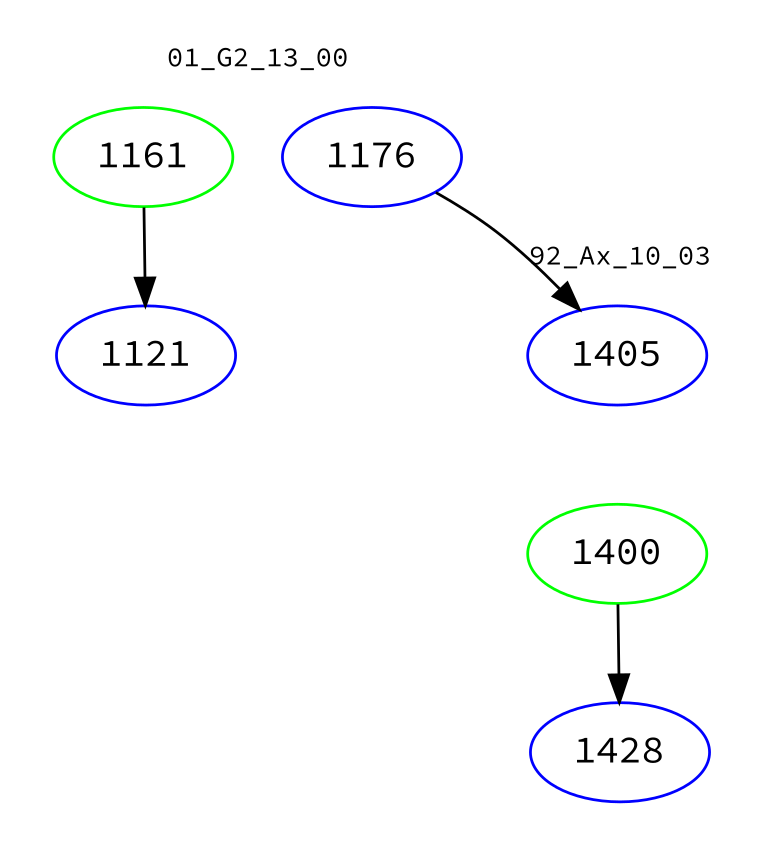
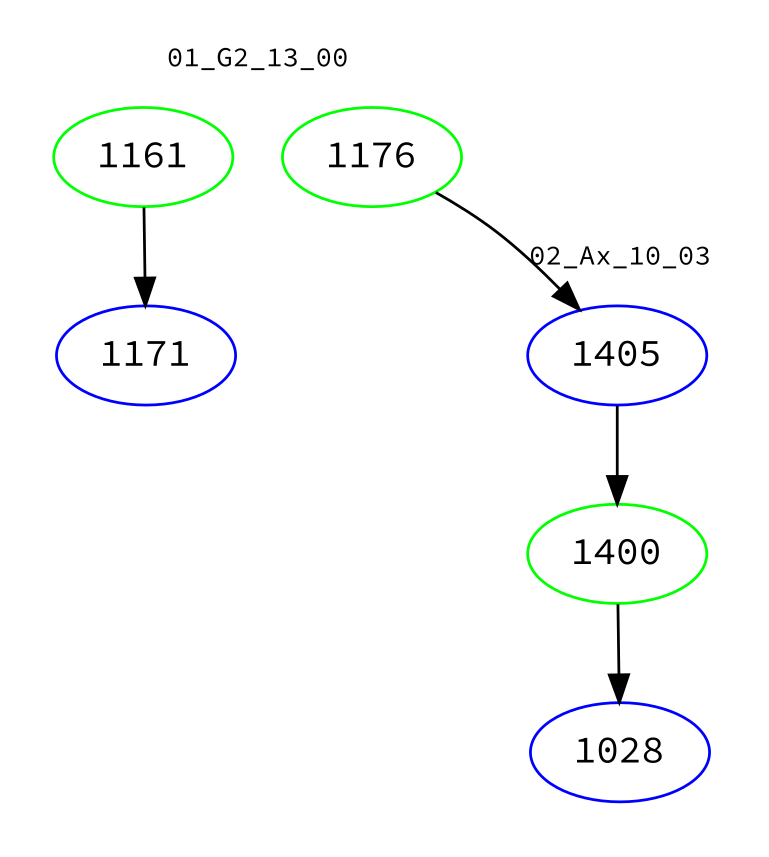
node "1176": color blue -> green
cluster "92_Ax_10_03": label "92_Ax_10_03" -> "02_Ax_10_03"
node "1121": label "1121" -> "1171"
edge "1405" -> "1400": added
node "1428": label "1428" -> "1028"
